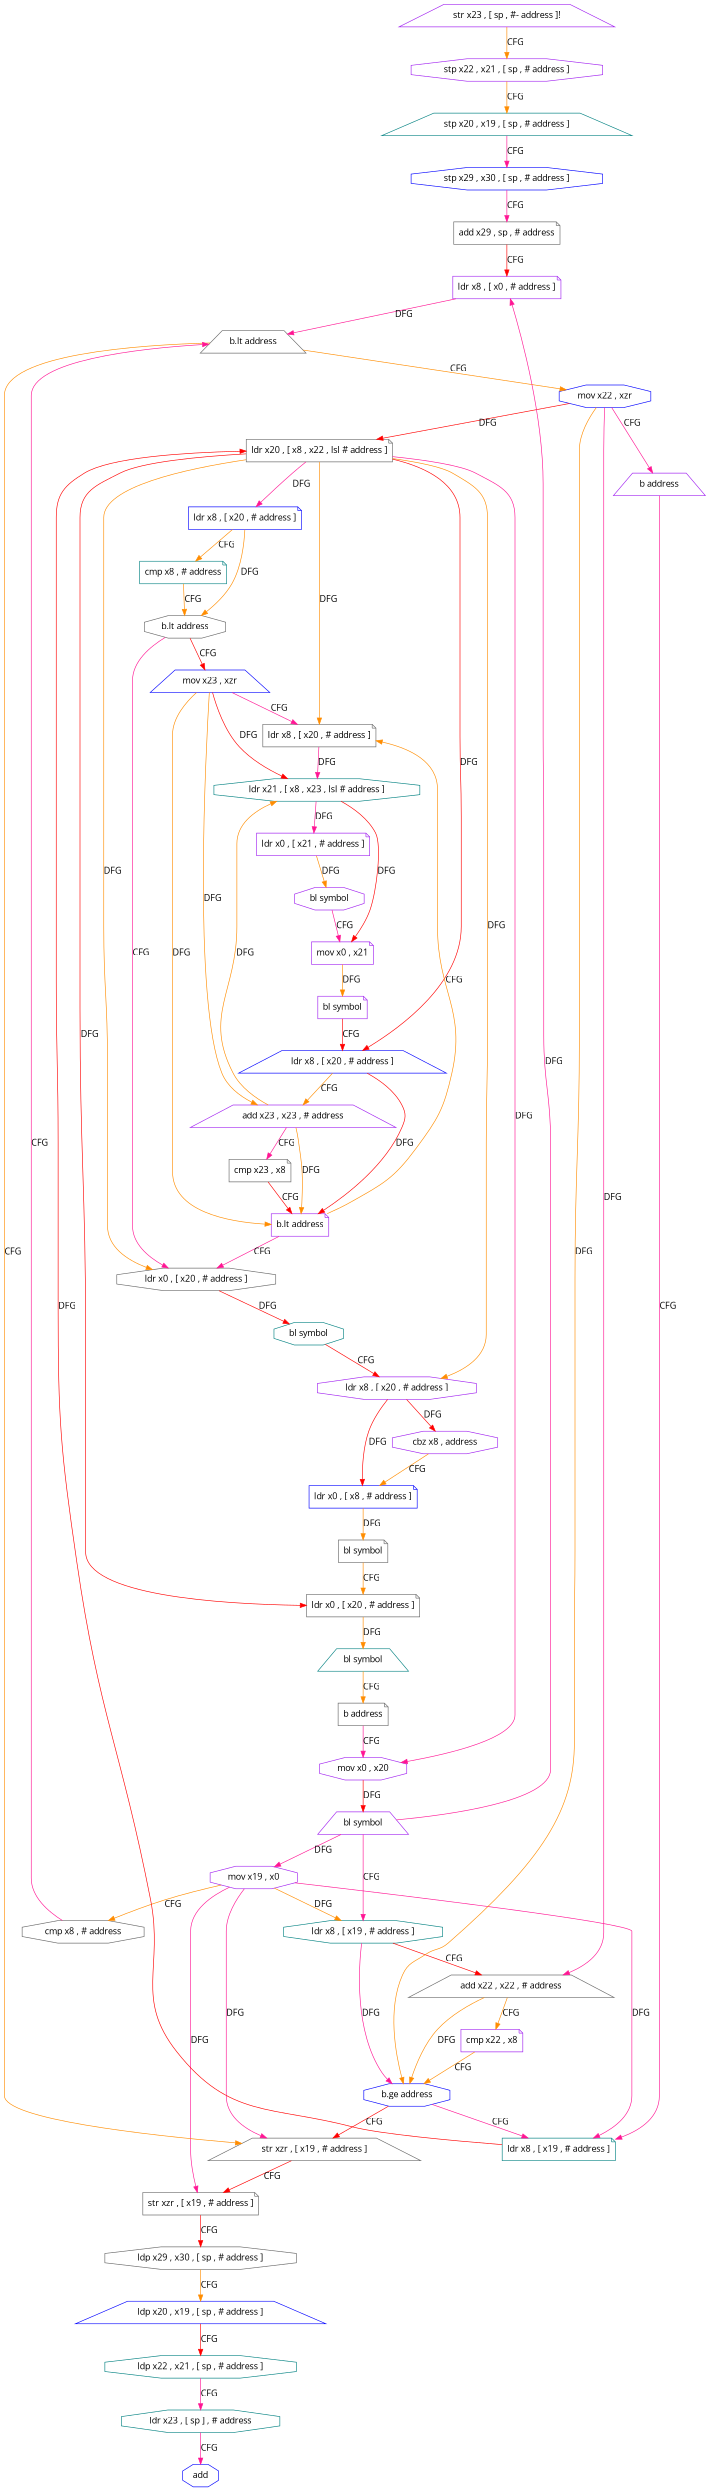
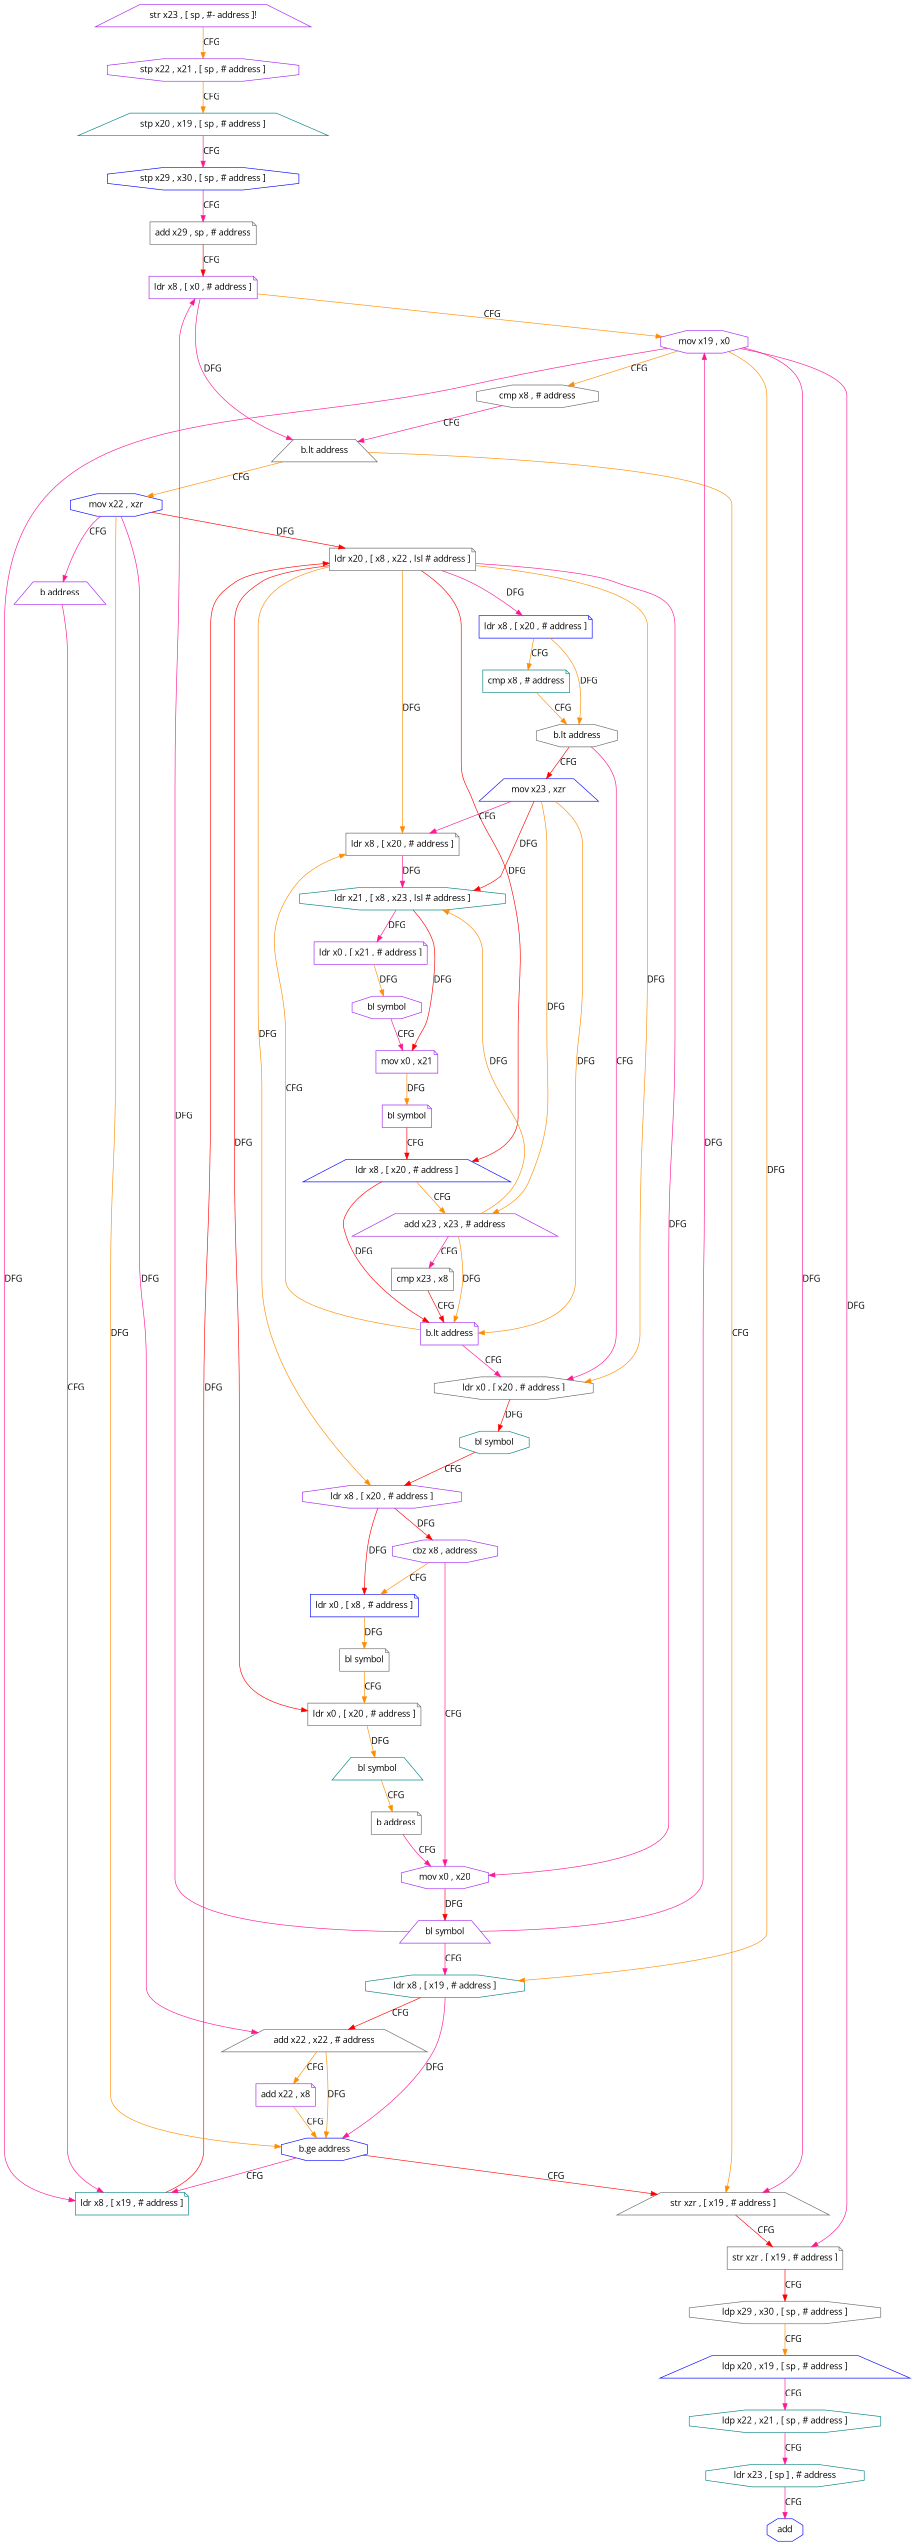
edge "ldr x8 , [ x0 , # address ]" -> "mov x19 , x0": added, label "CFG"
edge "cbz x8 , address" -> "mov x0 , x20": added, label "CFG"
node "cmp x22 , x8": label "cmp x22 , x8" -> "add x22 , x8"
edge "ldp x20 , x19 , [ sp , # address ]" -> "ldp x22 , x21 , [ sp , # address ]": color red -> deeppink
